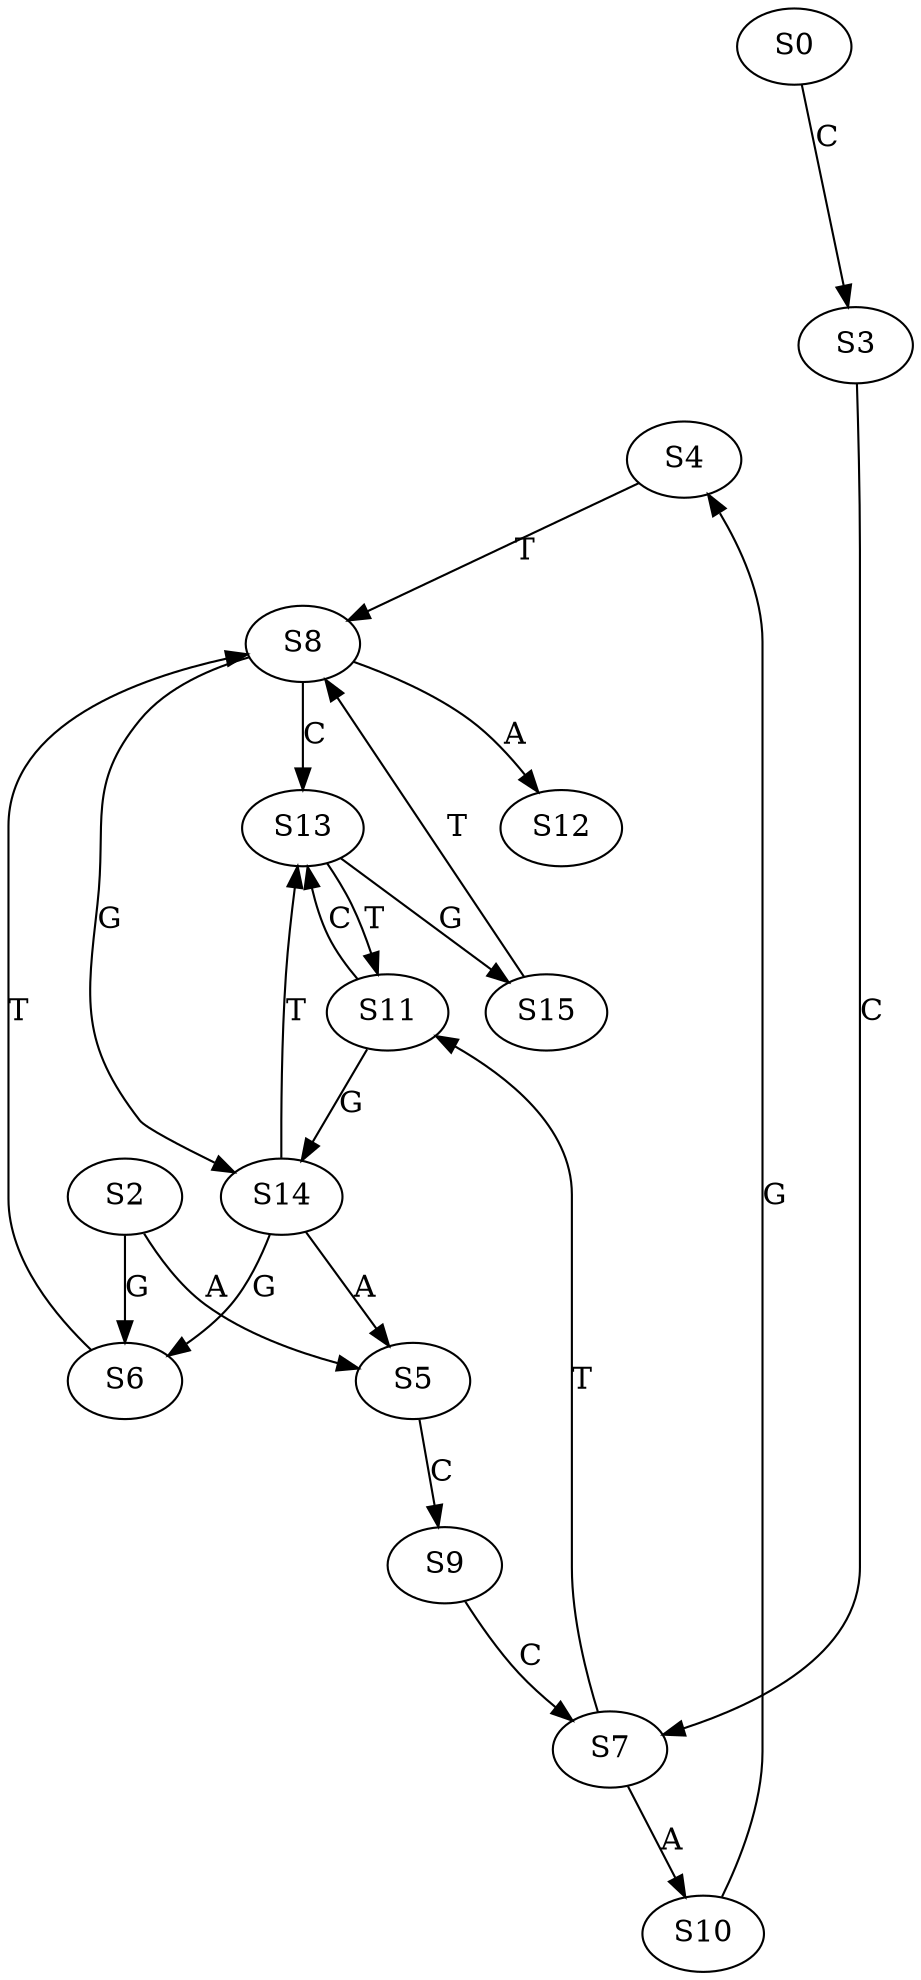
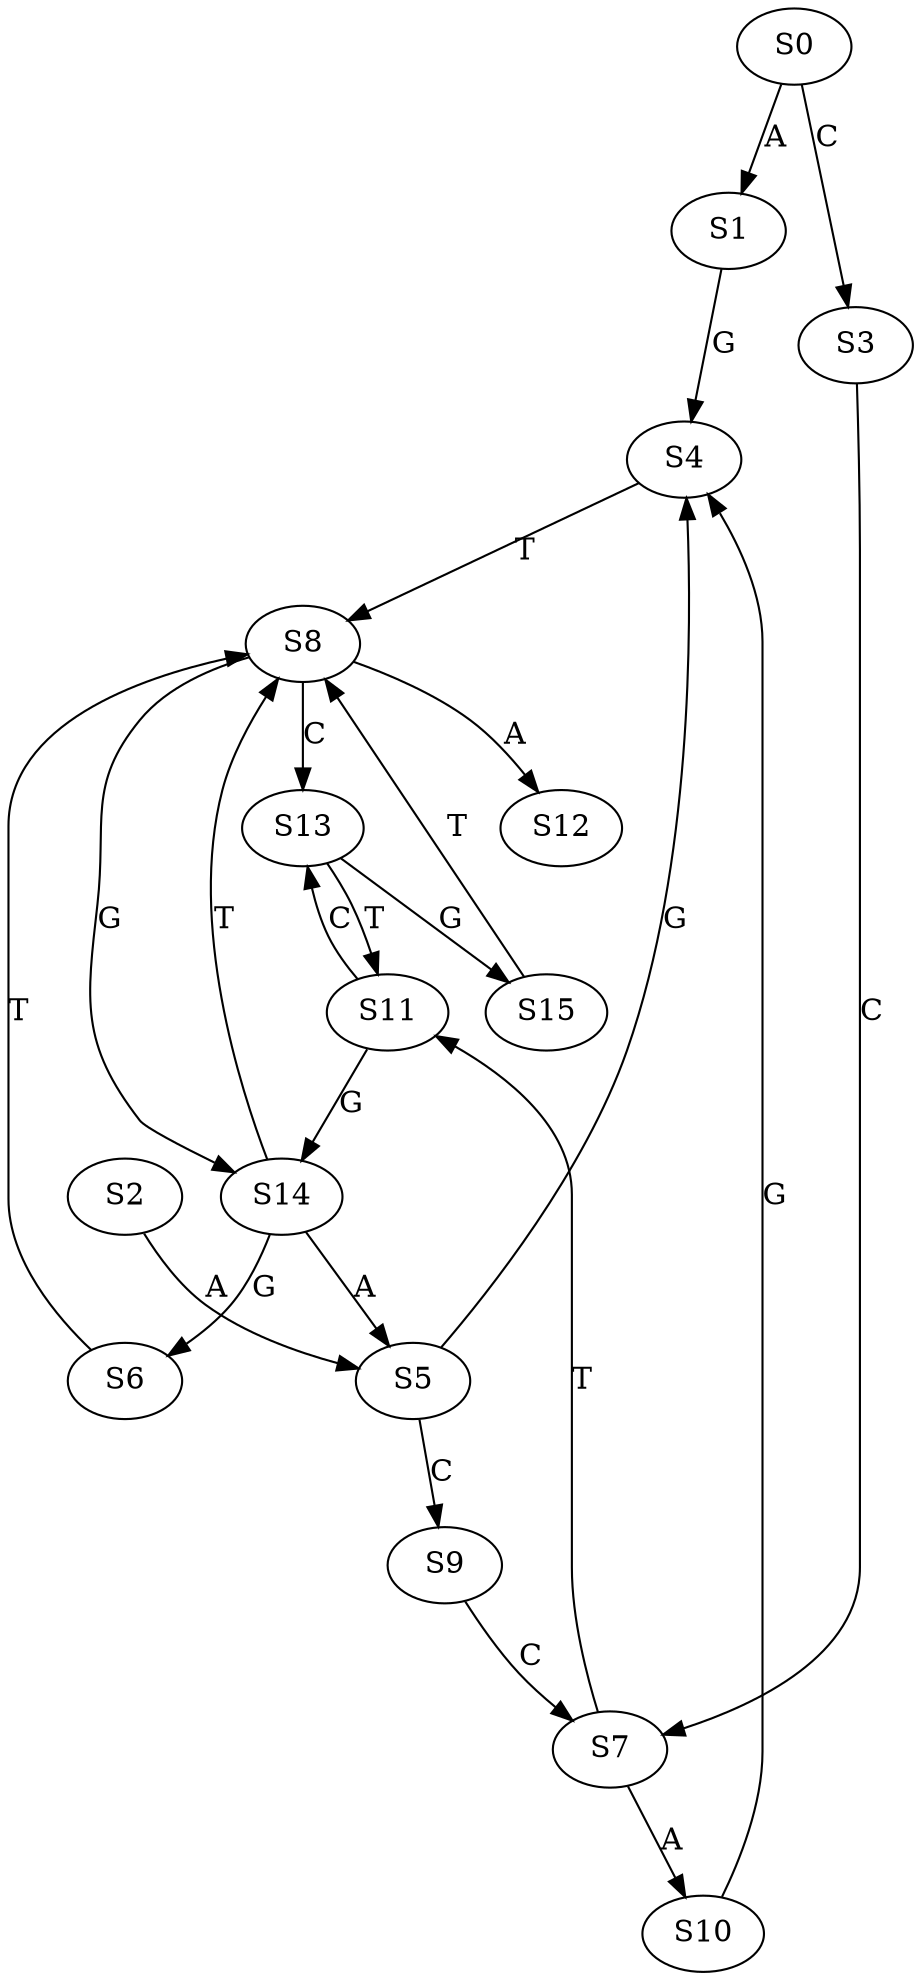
node "S1": added
edge "S5" -> "S4": added, label "G"
edge "S14" -> "S13": now "S14" -> "S8"
edge "S2" -> "S6": removed, label "G"
